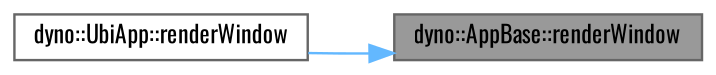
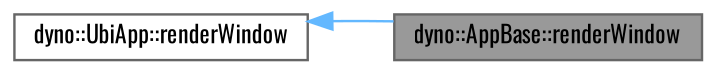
edge "dyno::UbiApp::renderWindow" -> "dyno::AppBase::renderWindow": reversed
